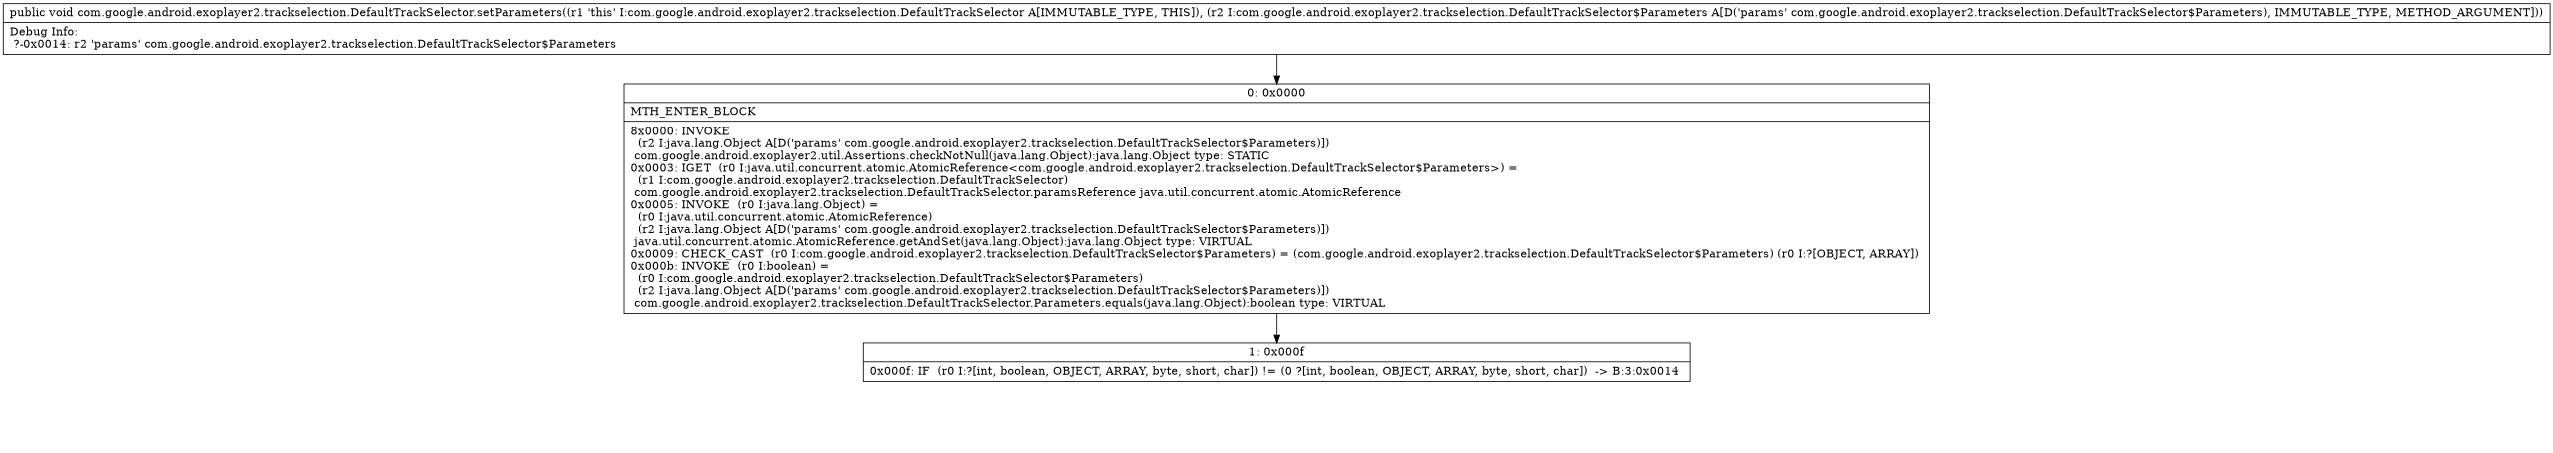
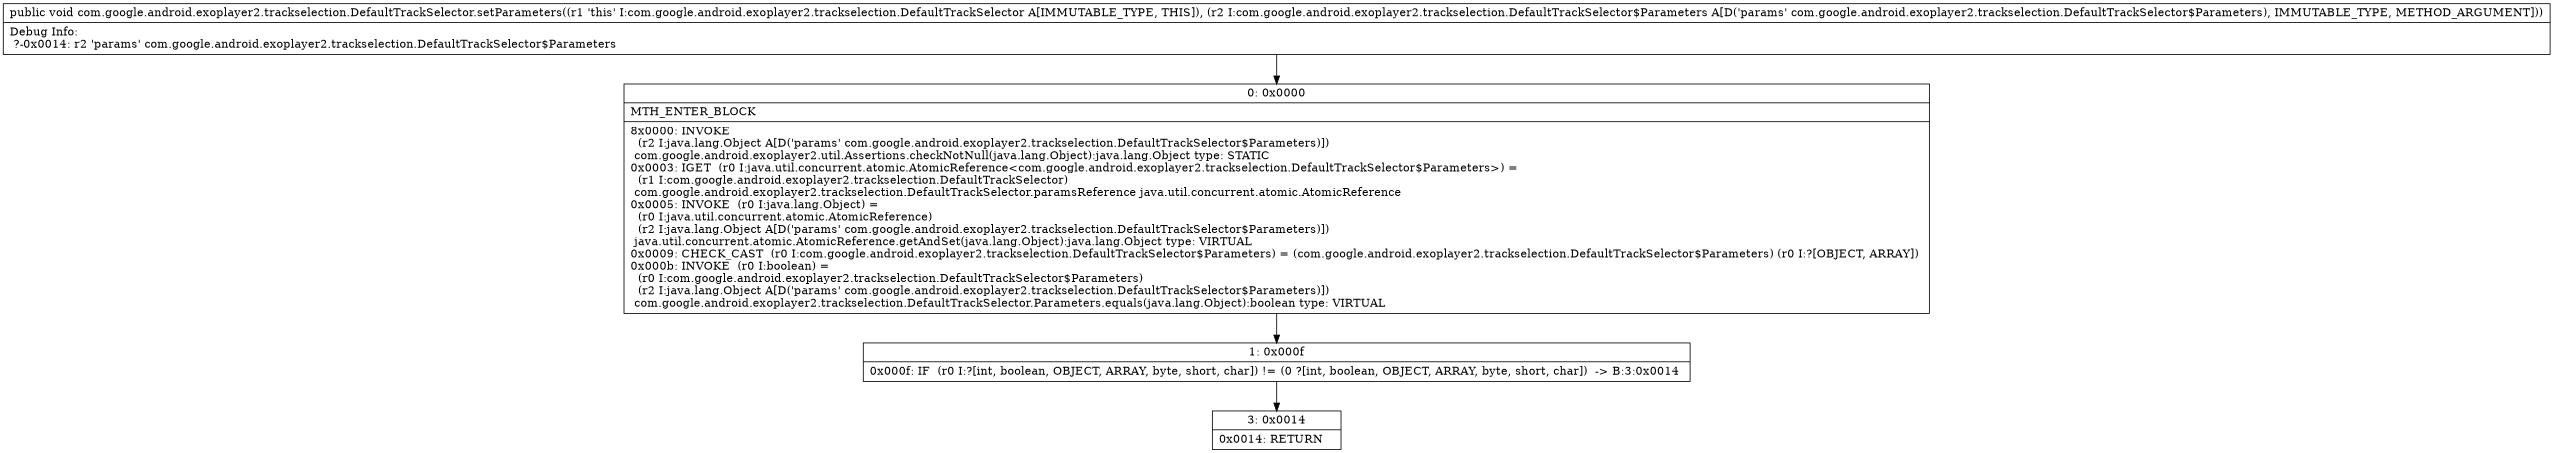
node "3: 0x0014": added
